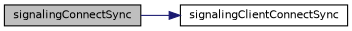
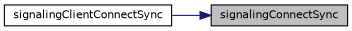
edge "signalingConnectSync" -> "signalingClientConnectSync": reversed
